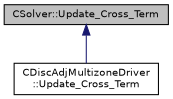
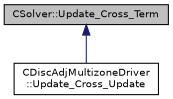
node "CDiscAdjMultizoneDriver ::Update_Cross_Term": label "CDiscAdjMultizoneDriver ::Update_Cross_Term" -> "CDiscAdjMultizoneDriver ::Update_Cross_Update"
